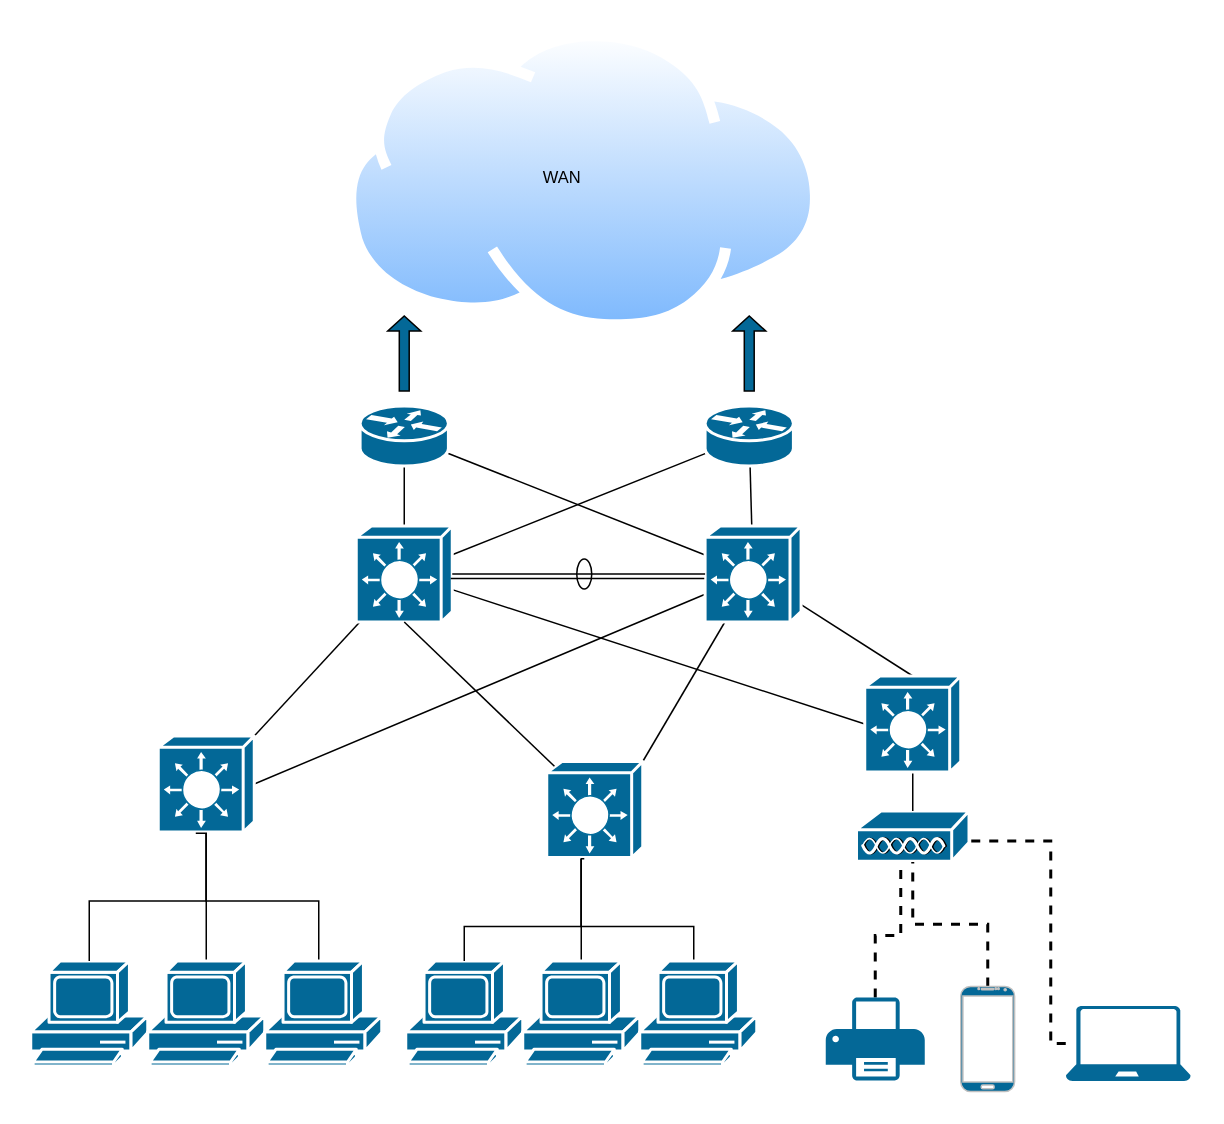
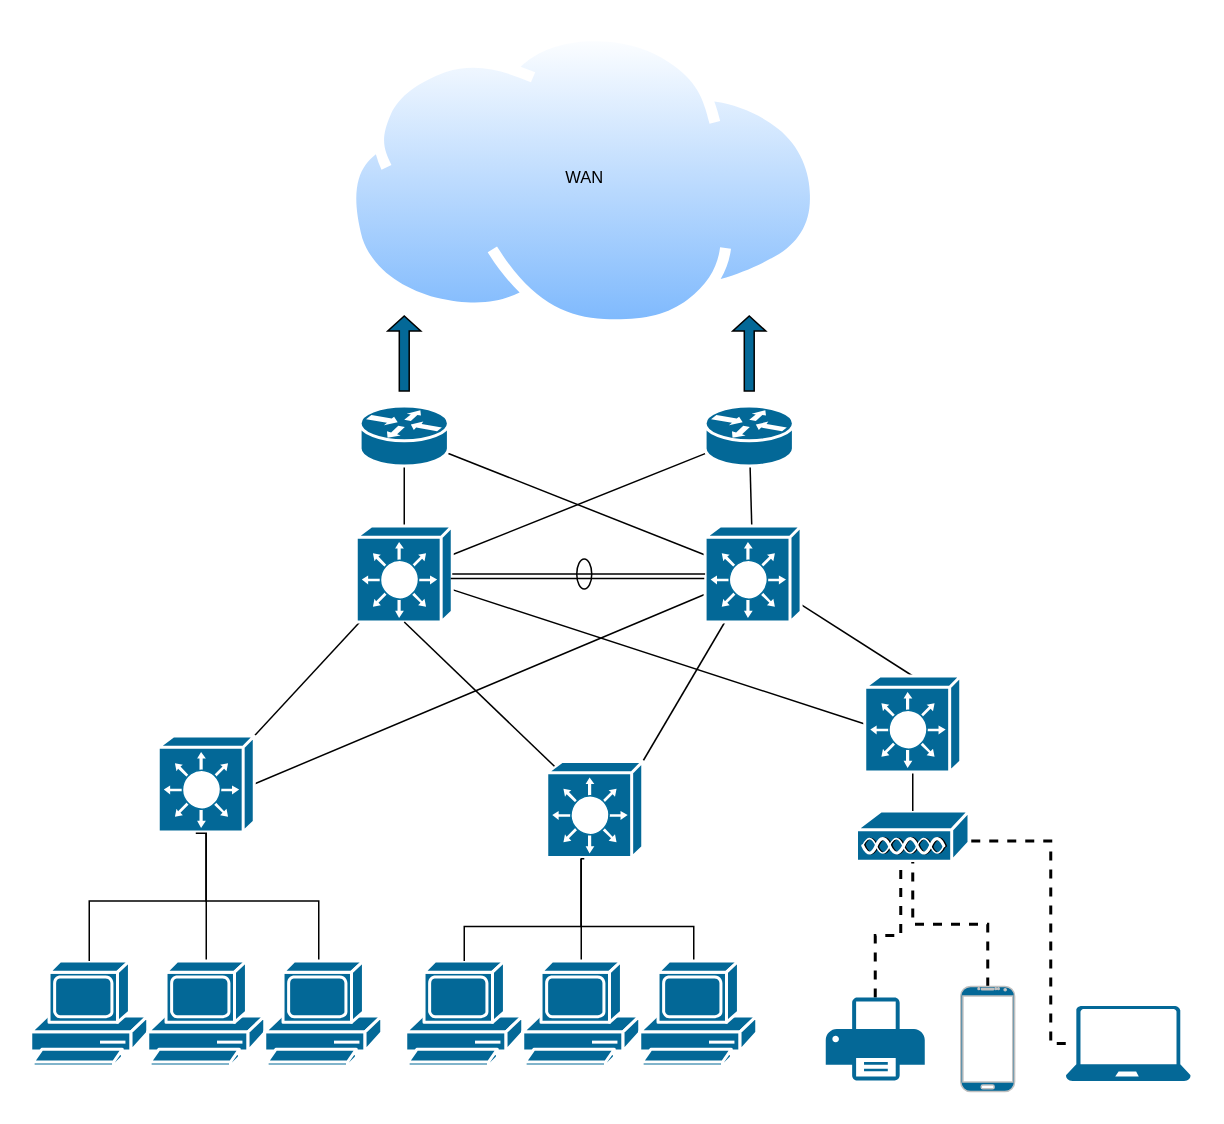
node "WAN": moved (562, 177) -> (584, 177)
